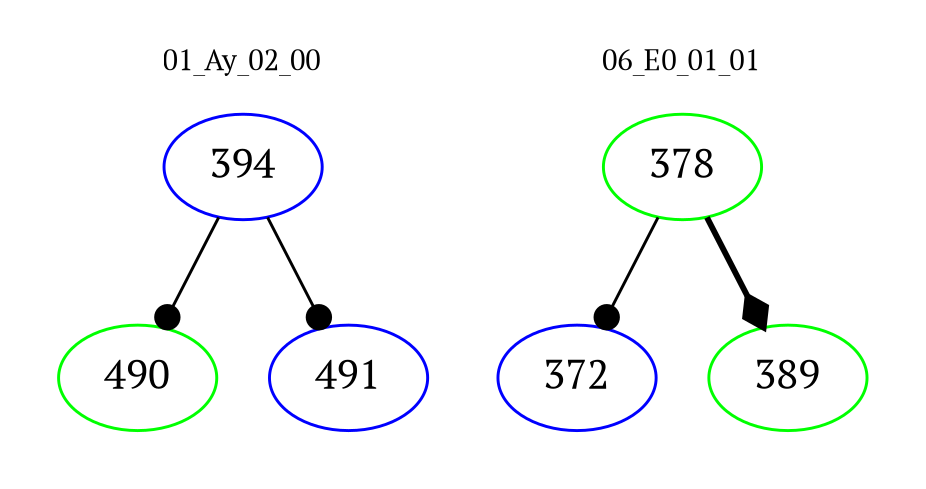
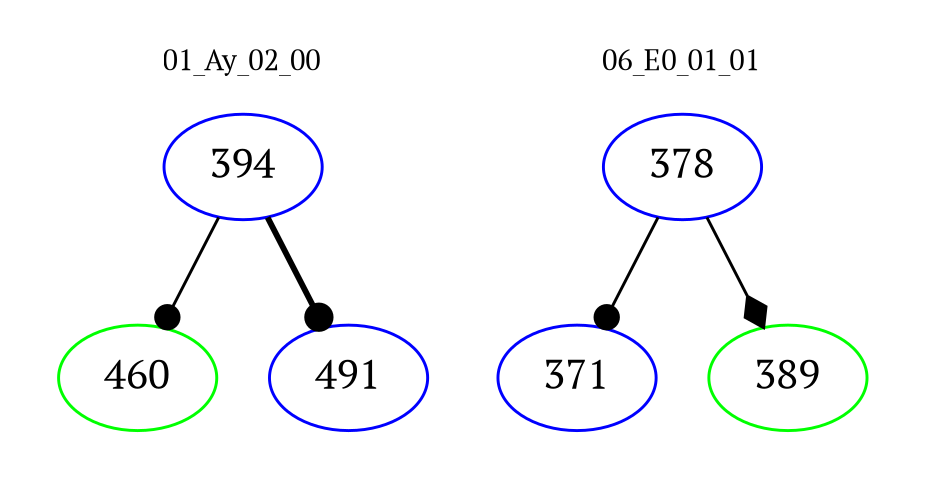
node "378": color green -> blue
edge "378" -> "389": style bold -> solid
edge "394" -> "491": style solid -> bold
node "490": label "490" -> "460"
node "372": label "372" -> "371"
